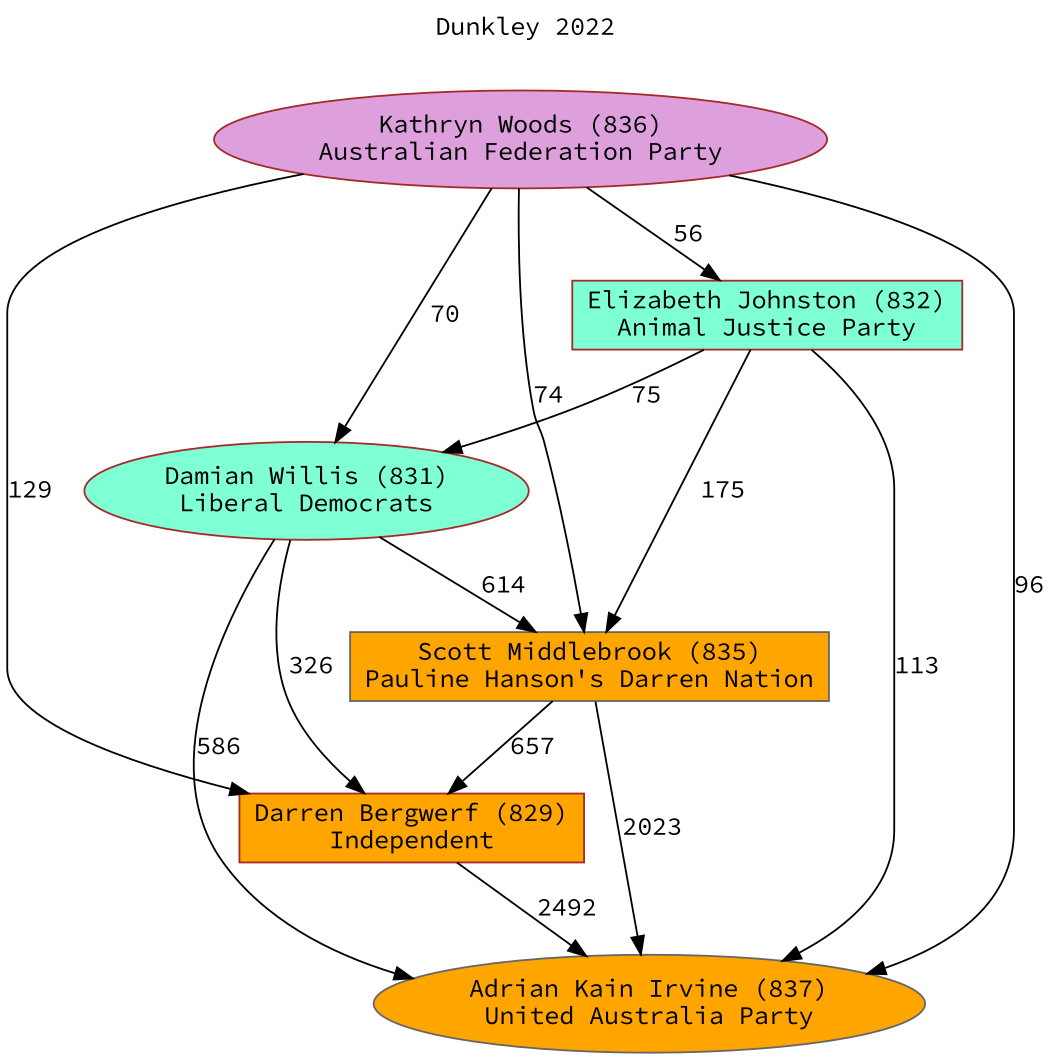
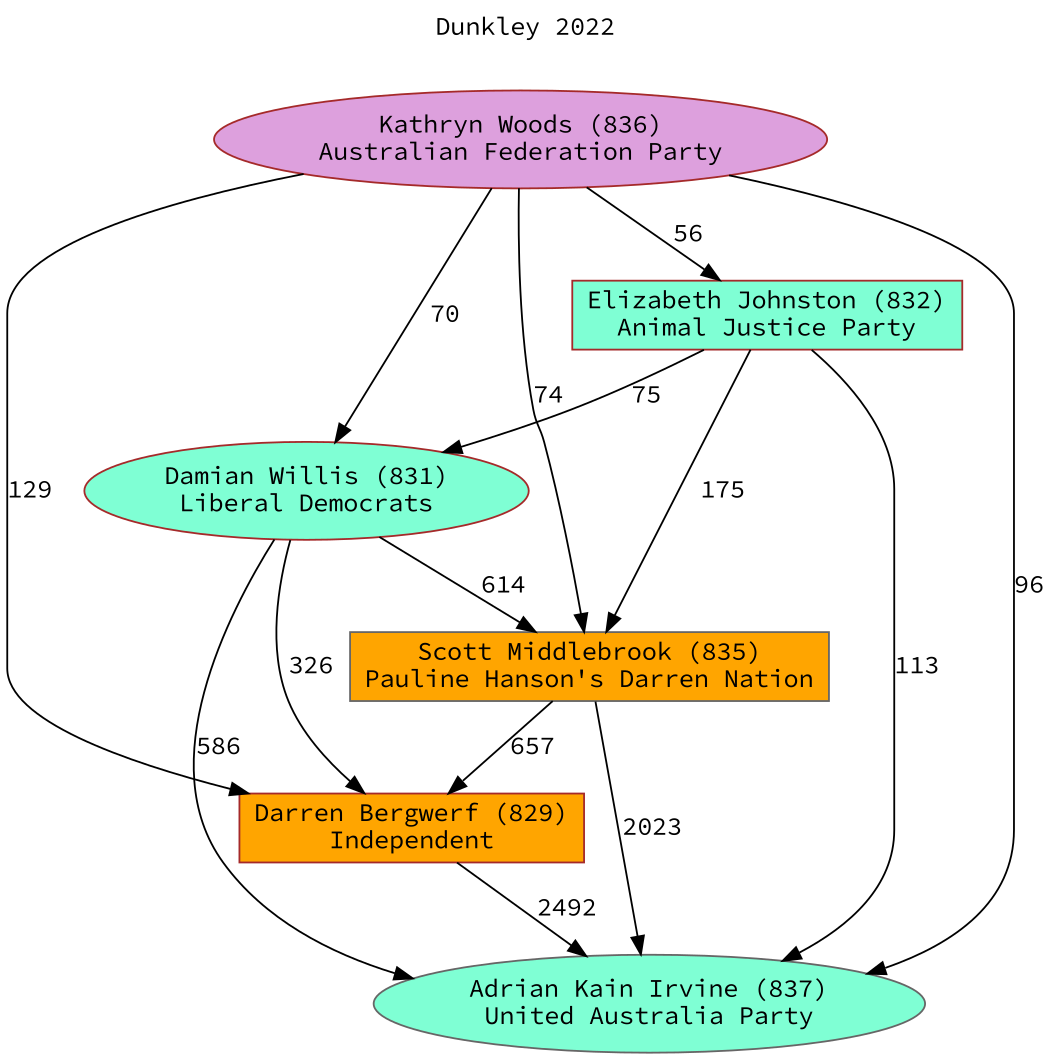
node "Adrian Kain Irvine (837) United Australia Party": fillcolor orange -> aquamarine
